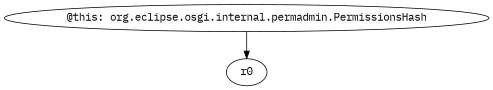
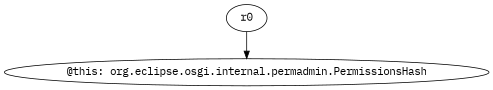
edge "@this: org.eclipse.osgi.internal.permadmin.PermissionsHash" -> "r0": reversed
